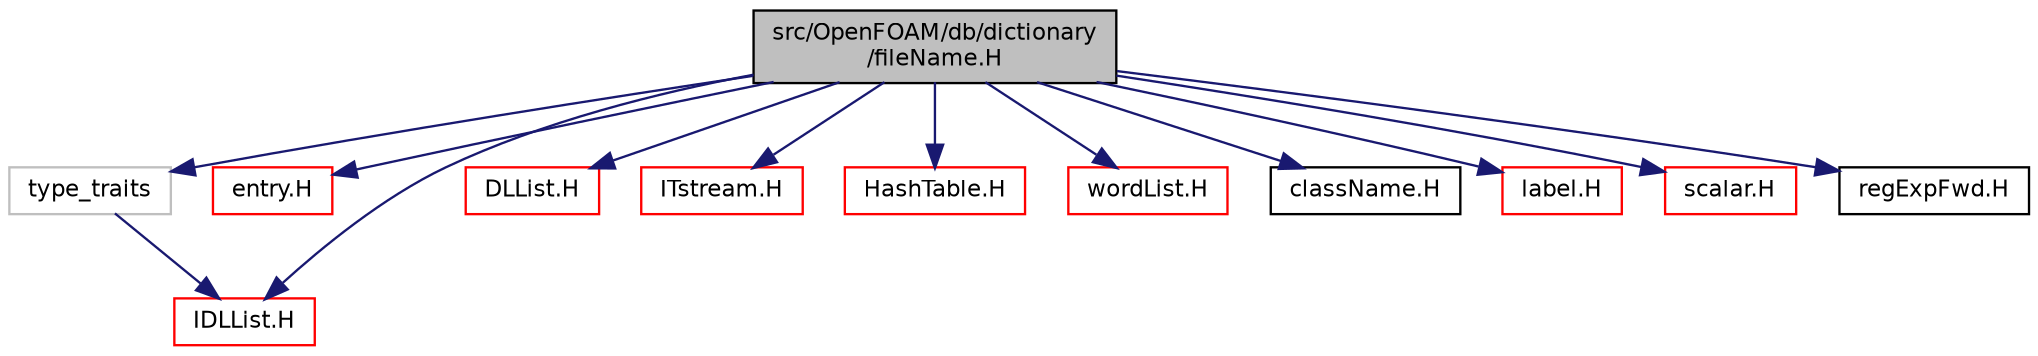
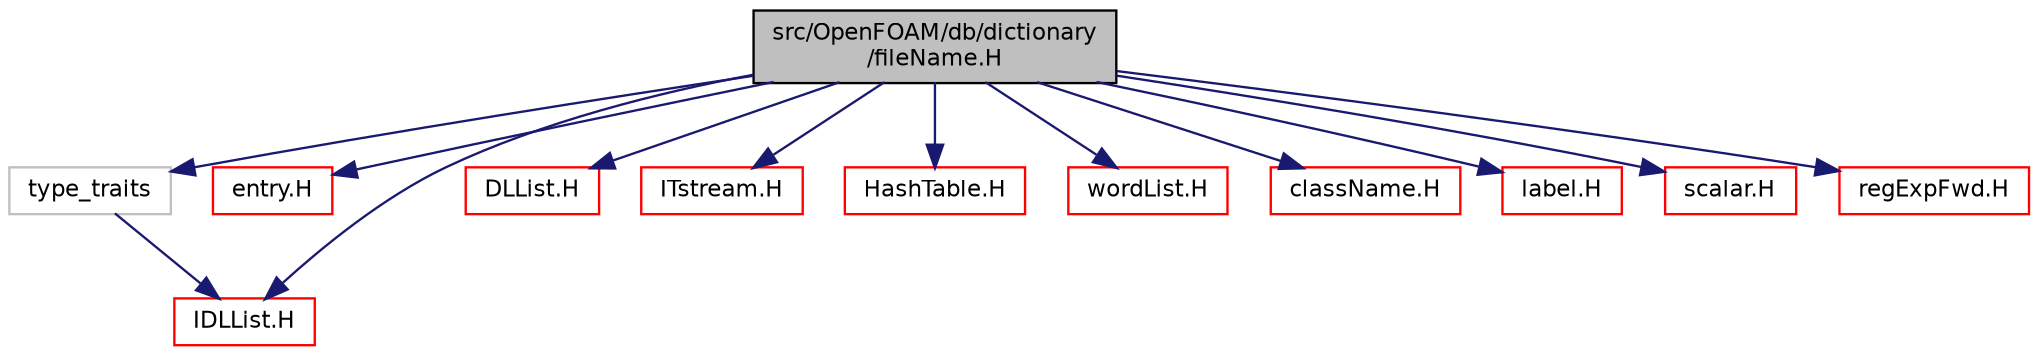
node "className.H": color black -> red
node "regExpFwd.H": color black -> red
